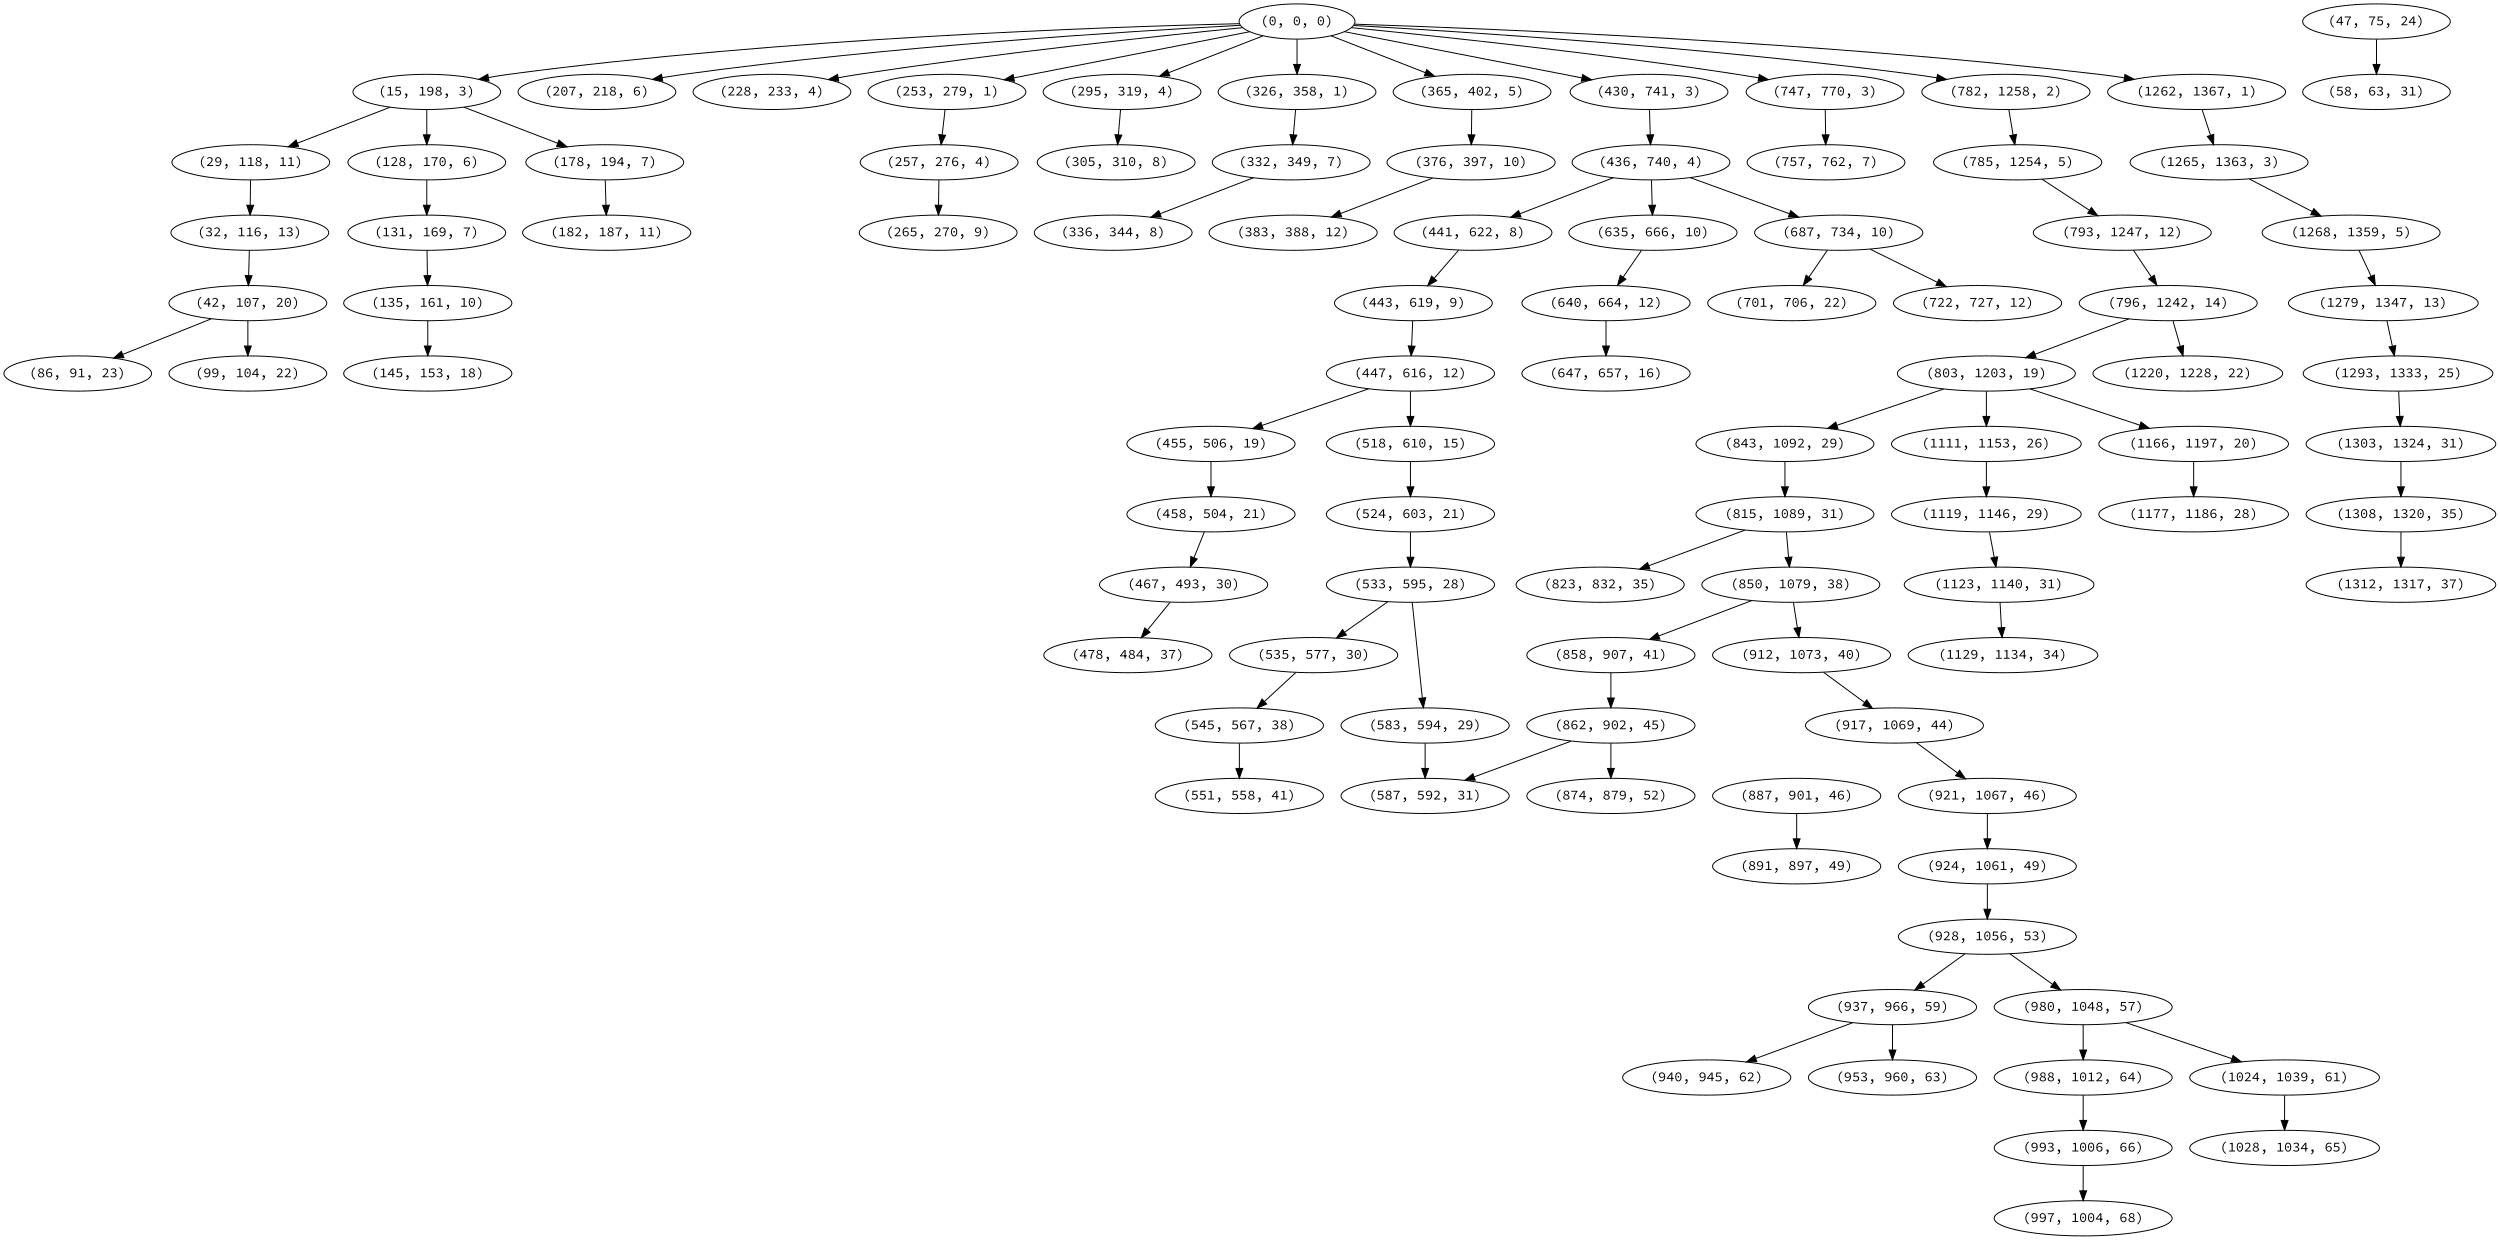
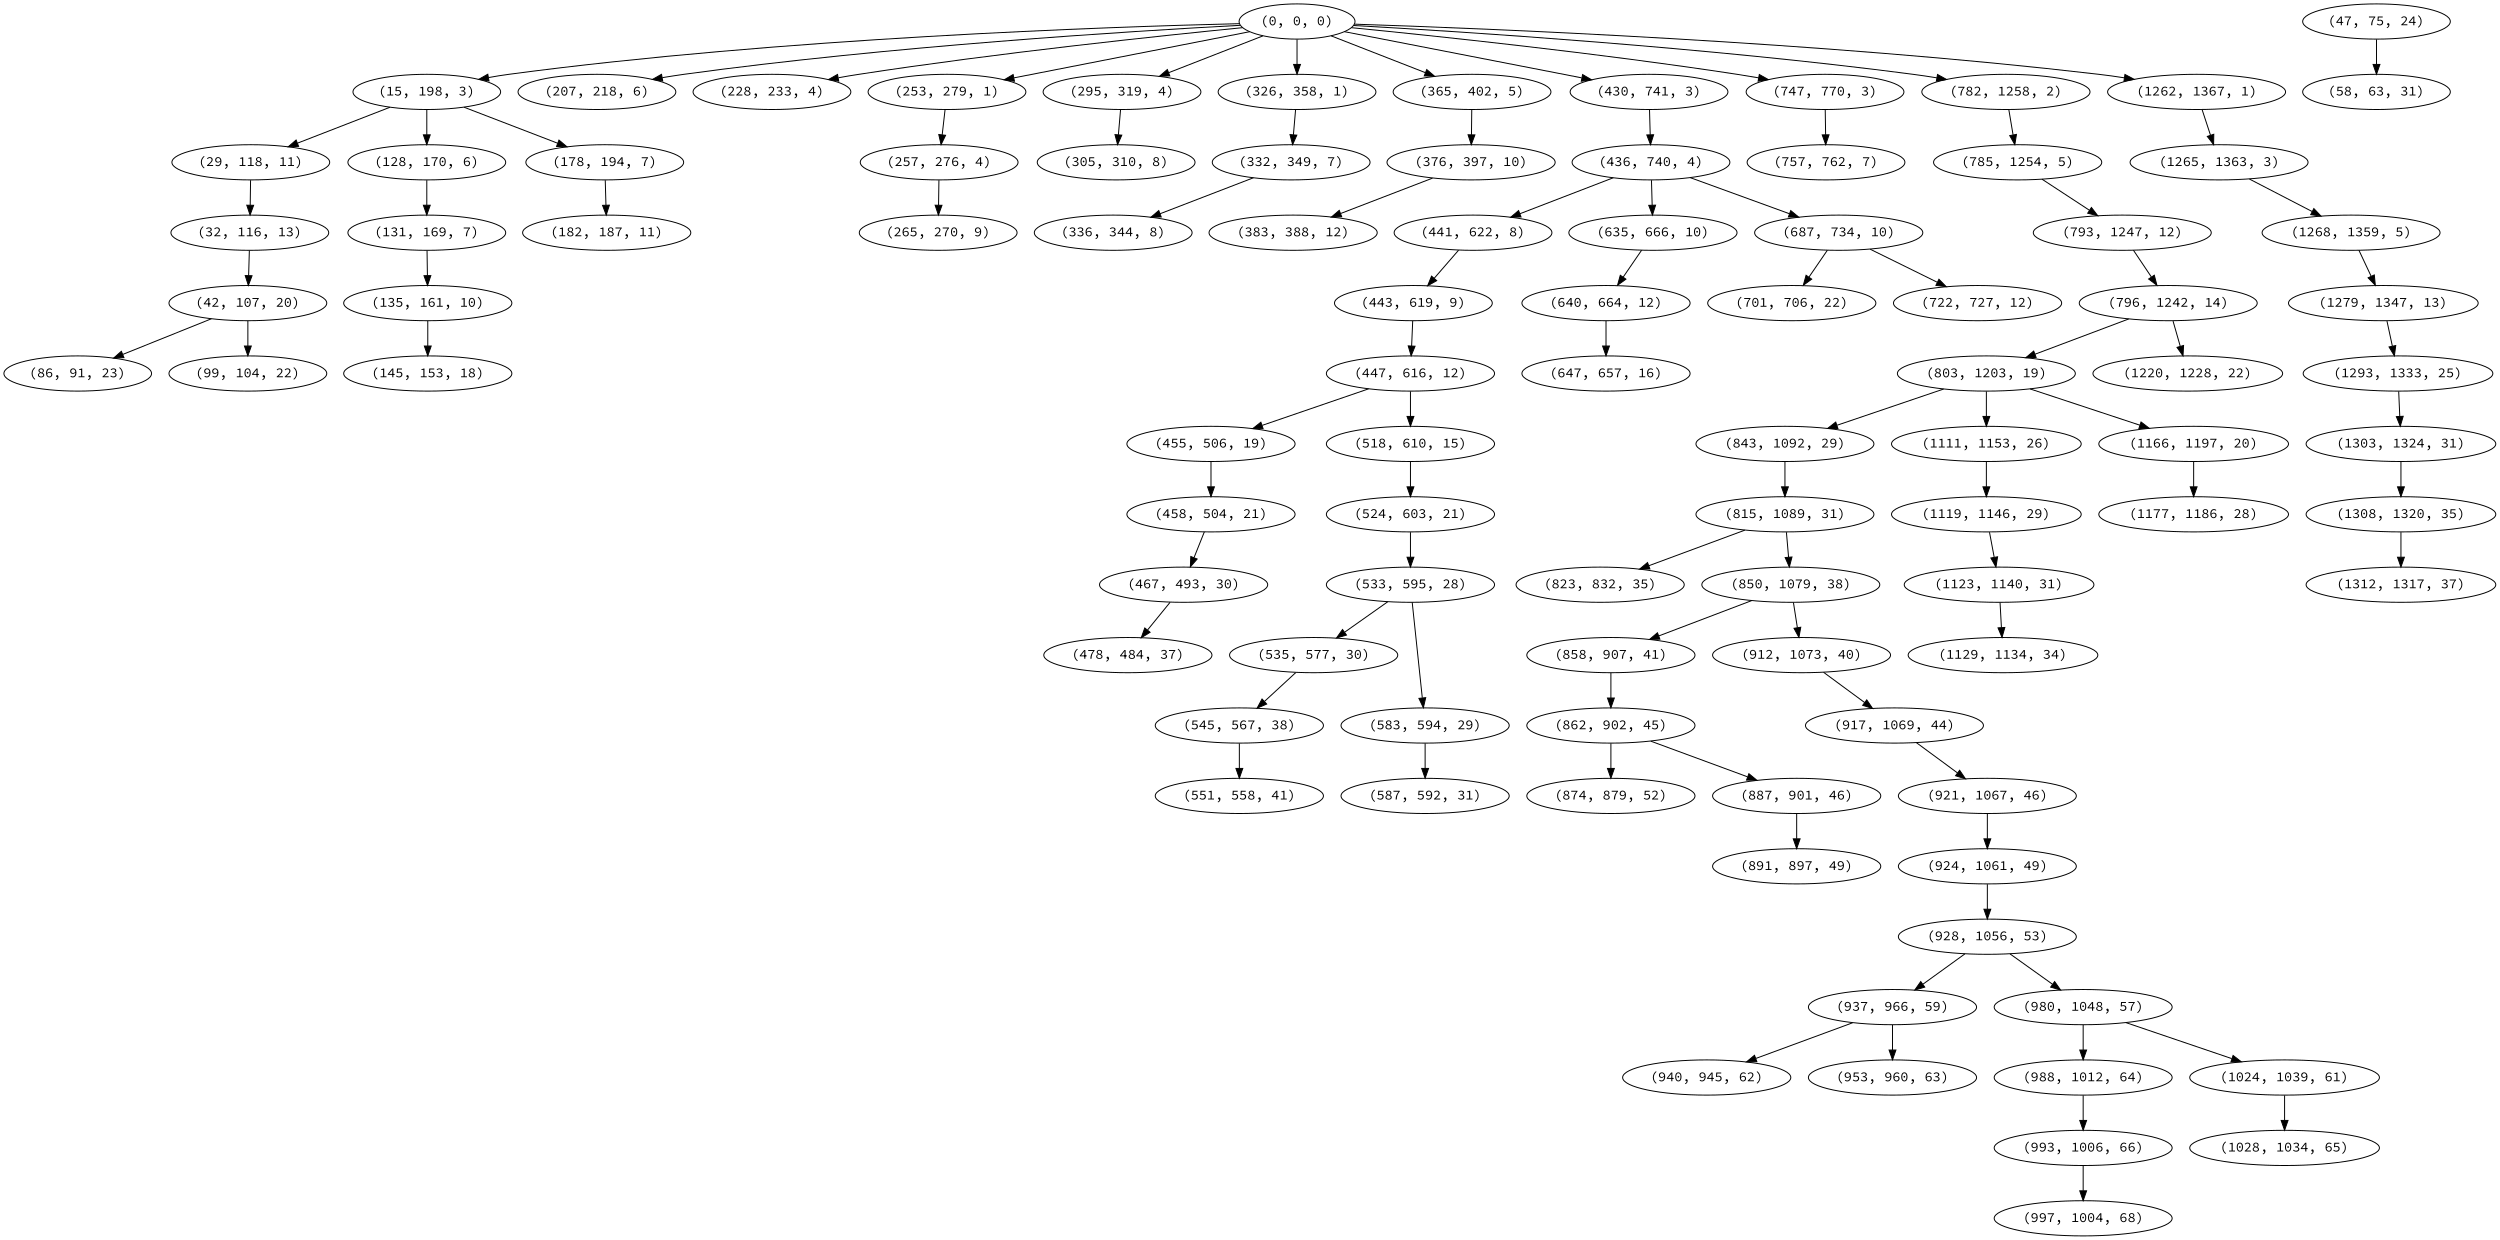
edge "(862, 902, 45)" -> "(587, 592, 31)": now "(862, 902, 45)" -> "(887, 901, 46)"
